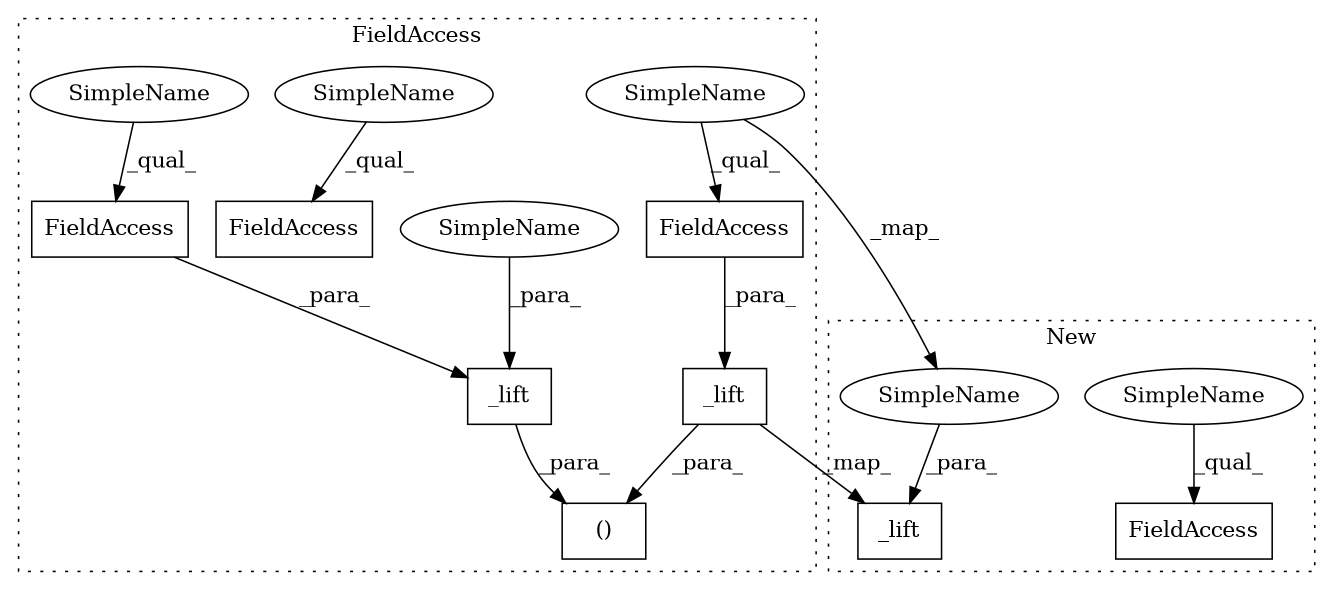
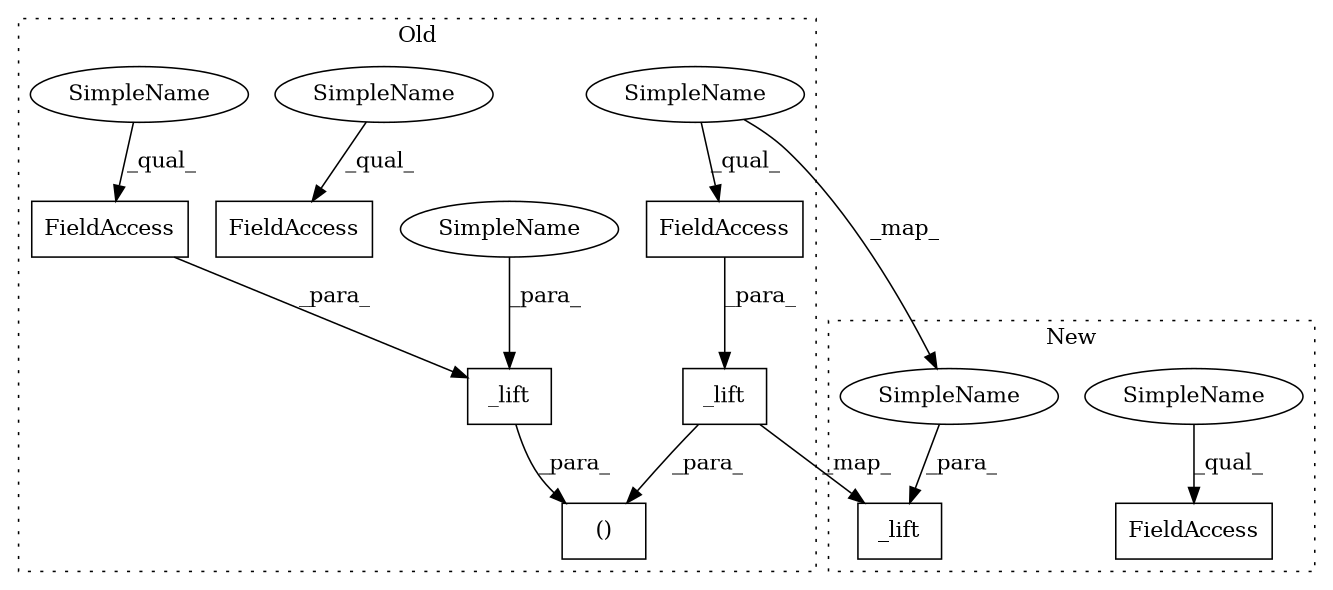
cluster "FieldAccess": label "FieldAccess" -> "Old"
